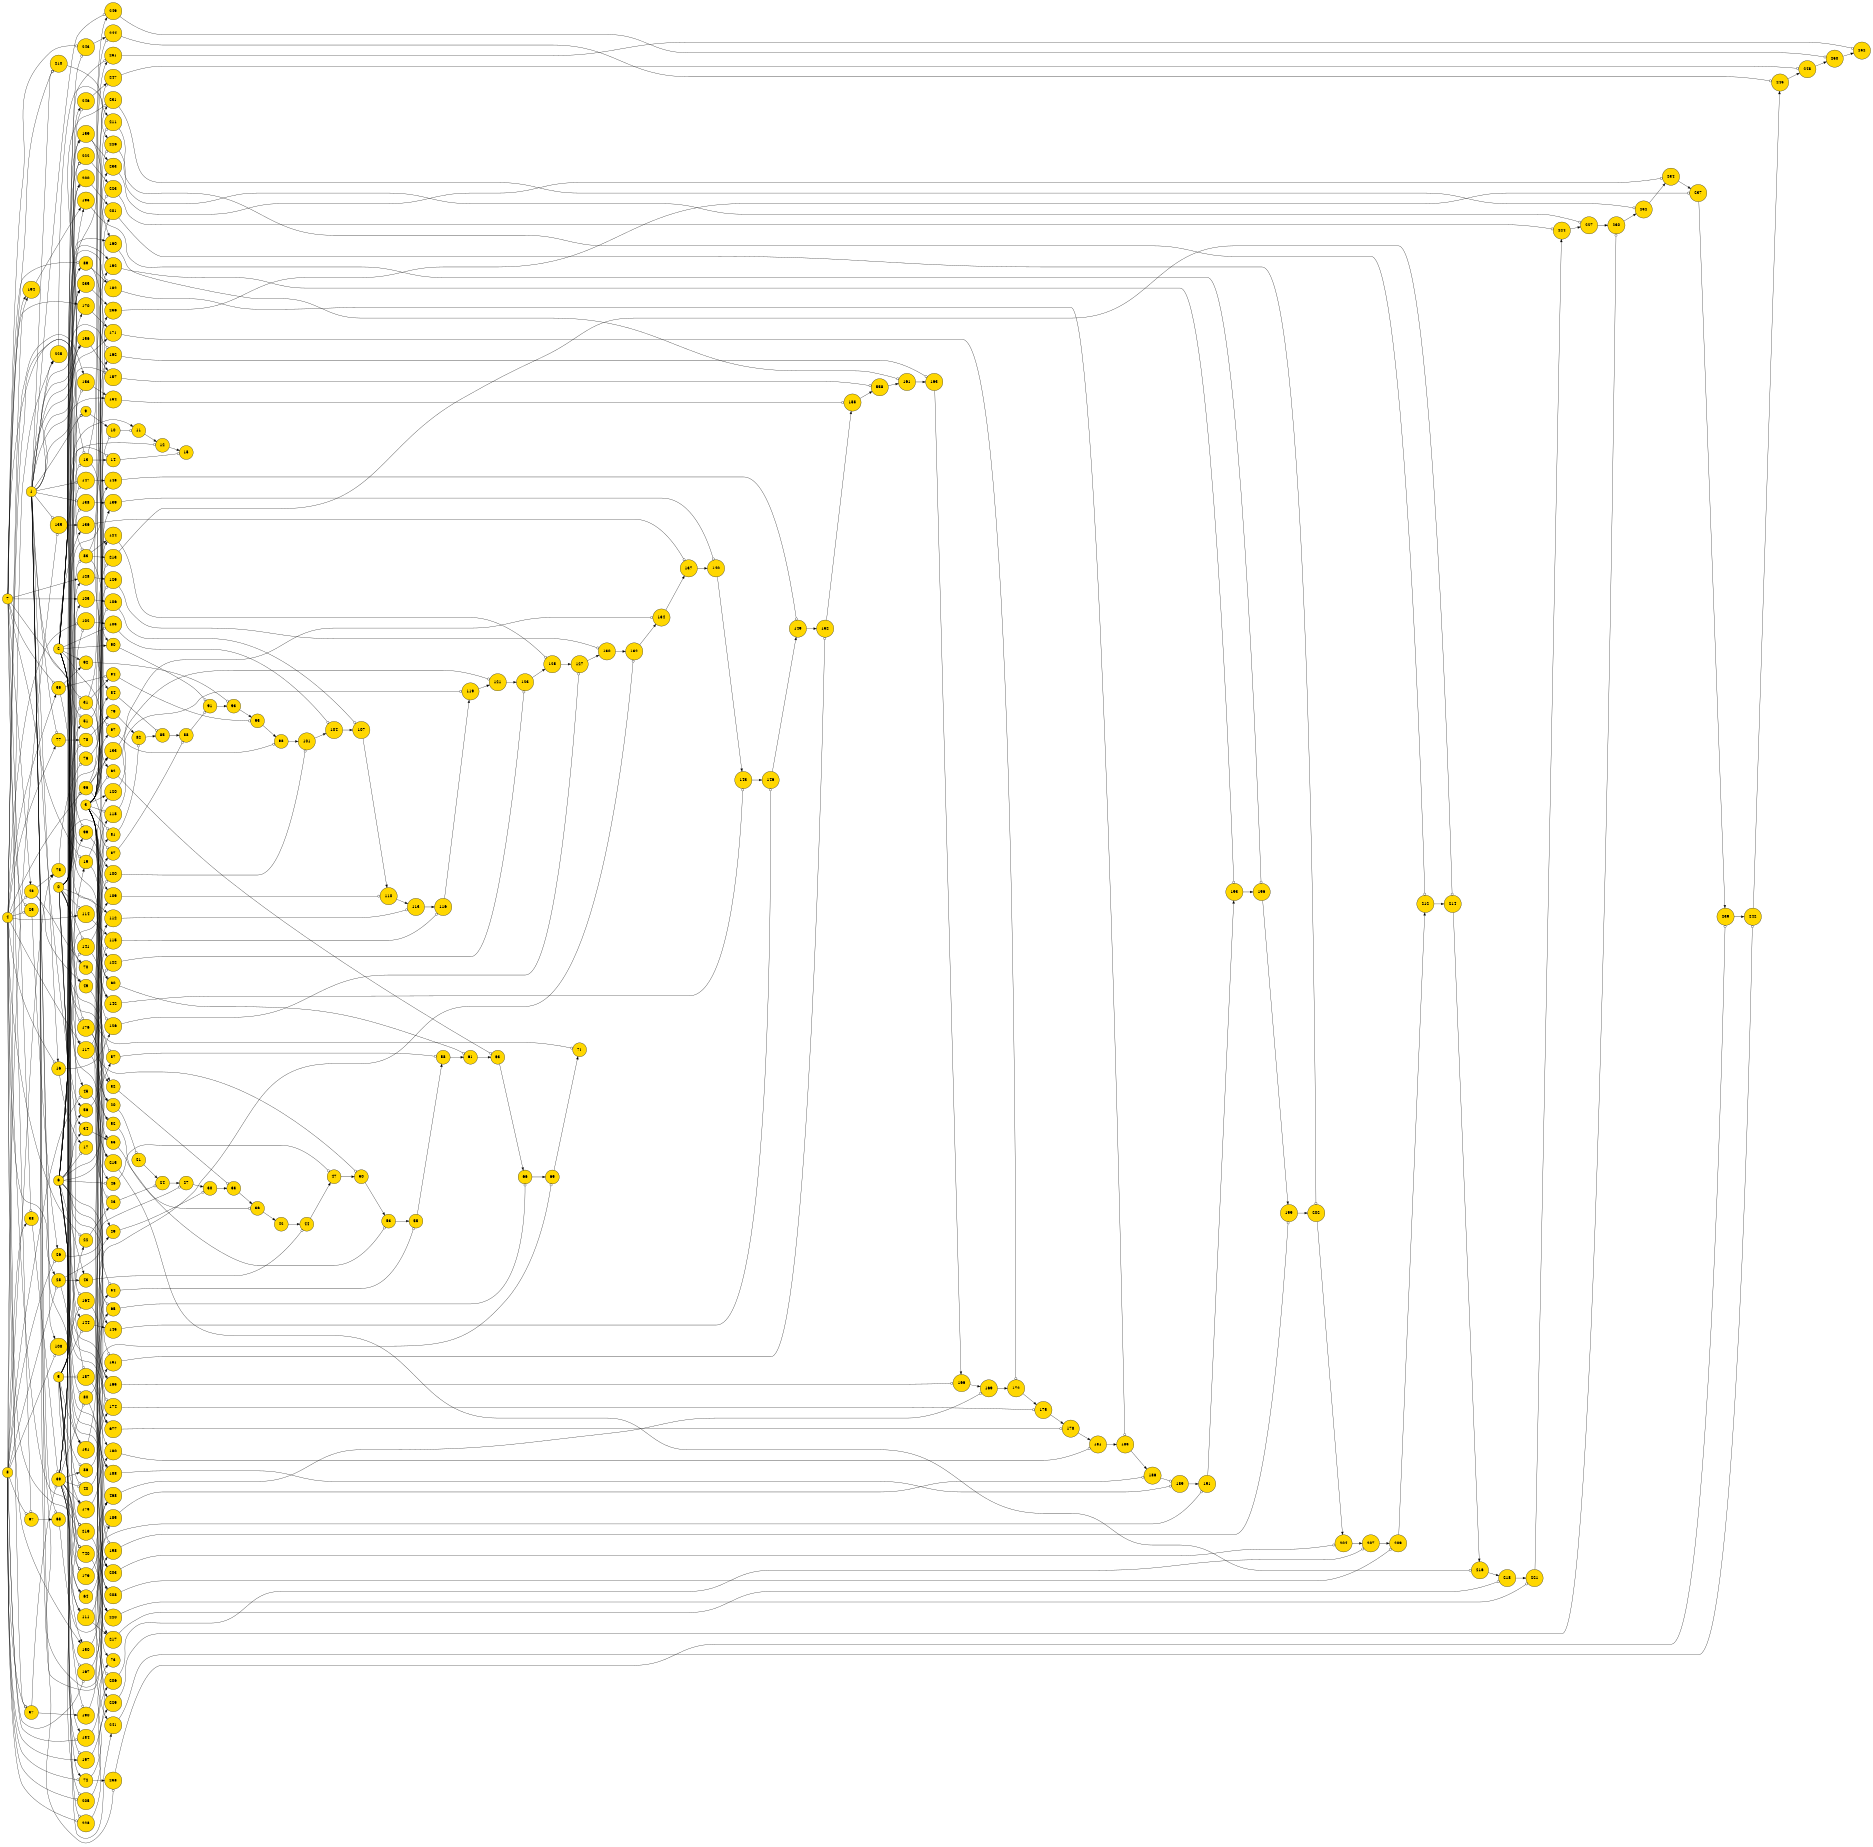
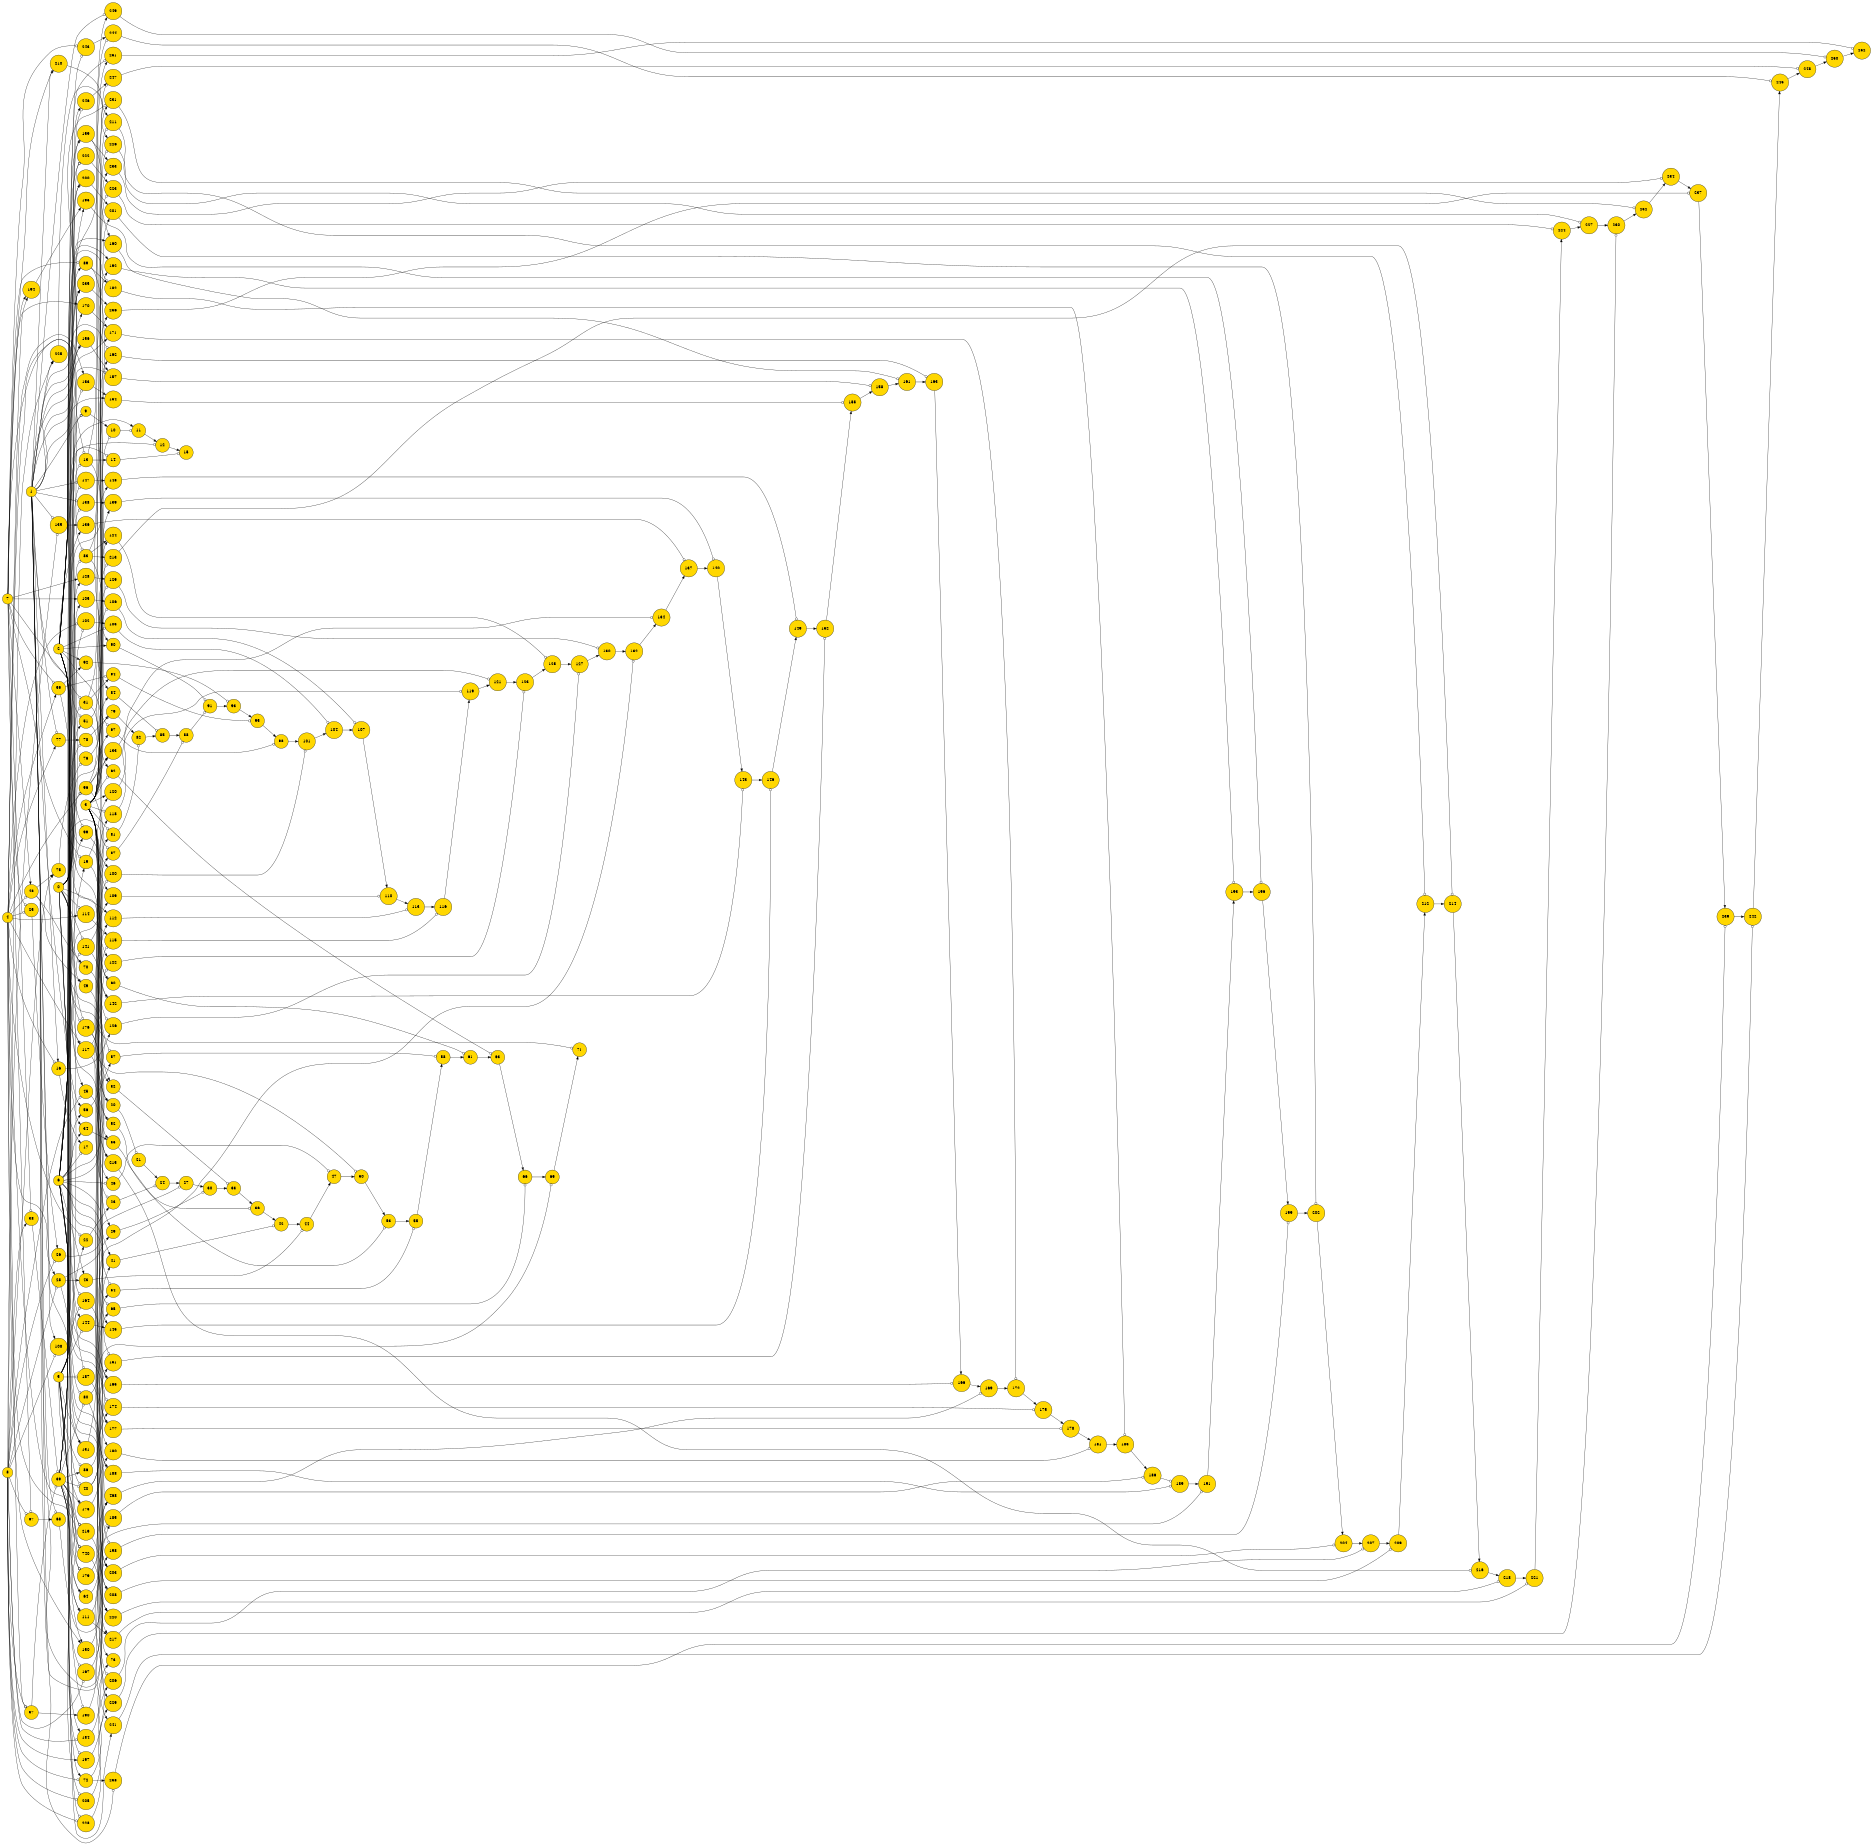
edge "7" -> "210": arrowhead odot -> normal
node "558": label "558" -> "158"
node "41": added
node "677": label "677" -> "177"
